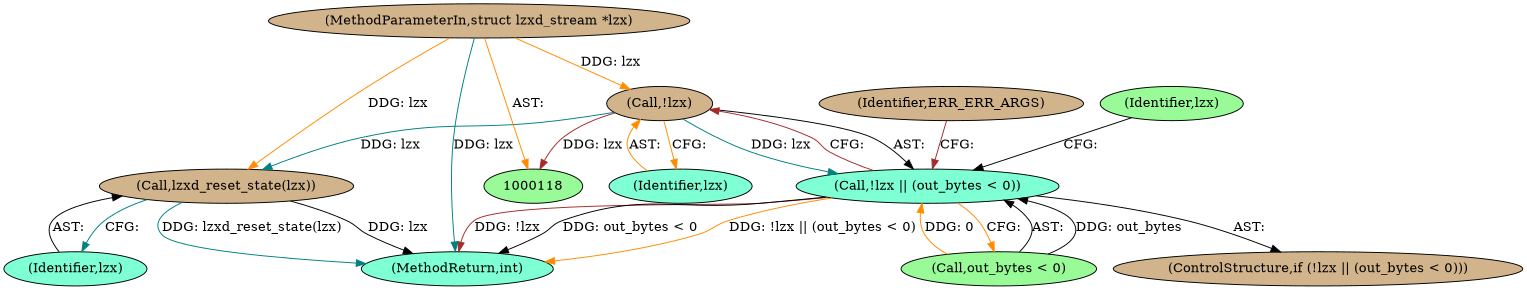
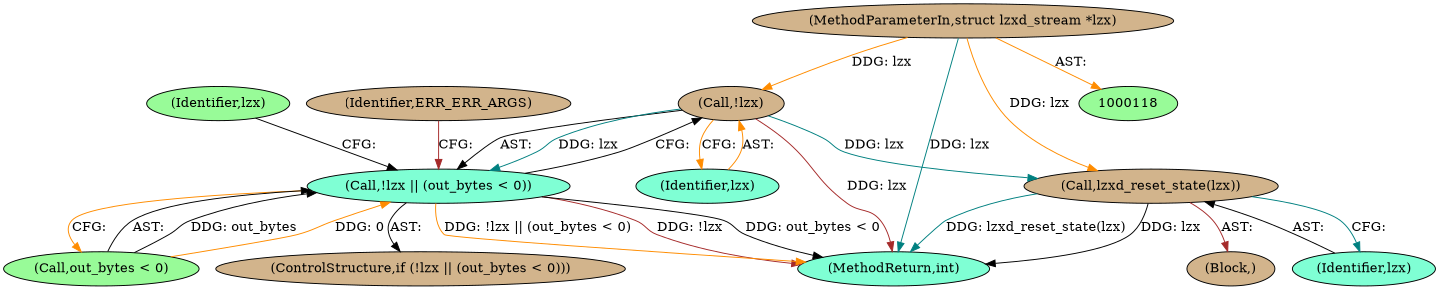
edge "(Call,!lzx)" -> "1000118": now "(Call,!lzx)" -> "(MethodReturn,int)"
edge "(Call,!lzx || (out_bytes < 0))" -> "(Call,!lzx)": color brown -> black
node "(Block,)": added
